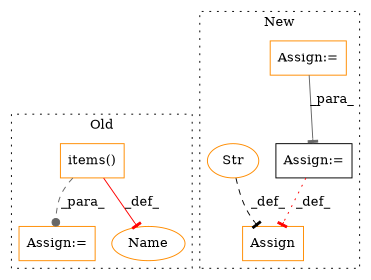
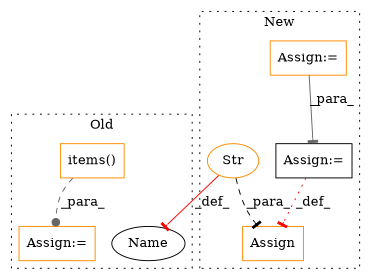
edge "items()" -> "Name": now "Str" -> "Name"
edge "Str" -> "Assign": label "_def_" -> "_para_"
node "Name": color darkorange -> black
